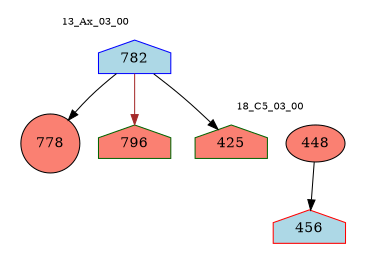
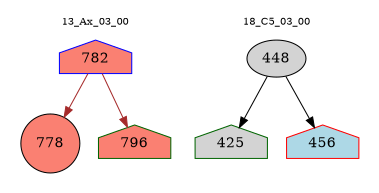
node "782": fillcolor lightblue -> salmon
edge "782" -> "425": now "448" -> "425"
edge "782" -> "778": color black -> brown
node "425": fillcolor salmon -> lightgrey
node "448": fillcolor salmon -> lightgrey
